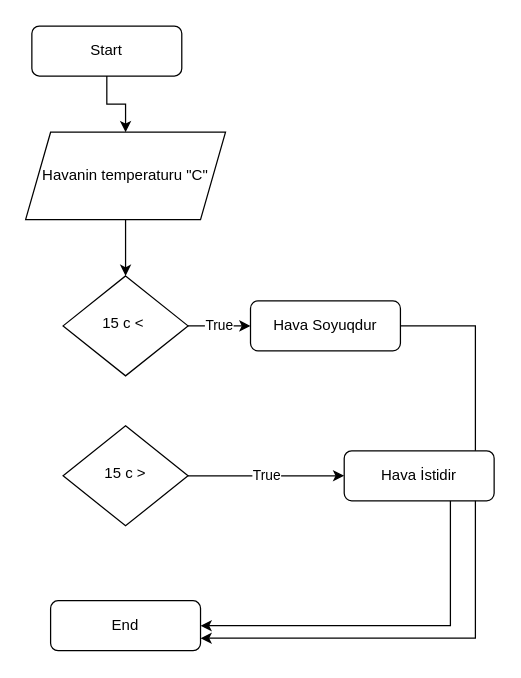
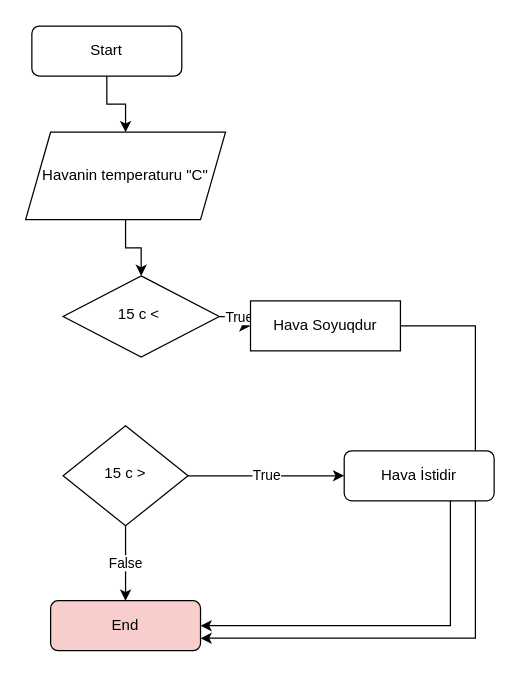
node "15 c <": size 125x100 -> 156x81
node "Hava Soyuqdur": shape rounded rectangle -> rectangle
edge "15 c >" -> "End": added, label "False"
node "End": fillcolor #ffffff -> #f8cecc
